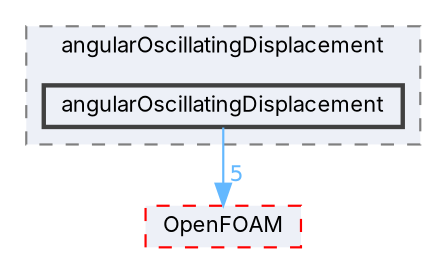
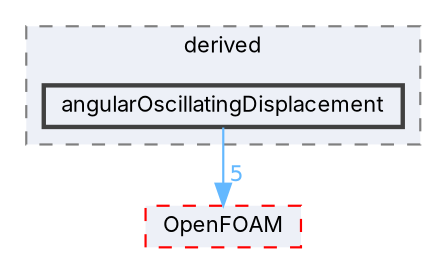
cluster "angularOscillatingDisplacement": label "angularOscillatingDisplacement" -> "derived"
